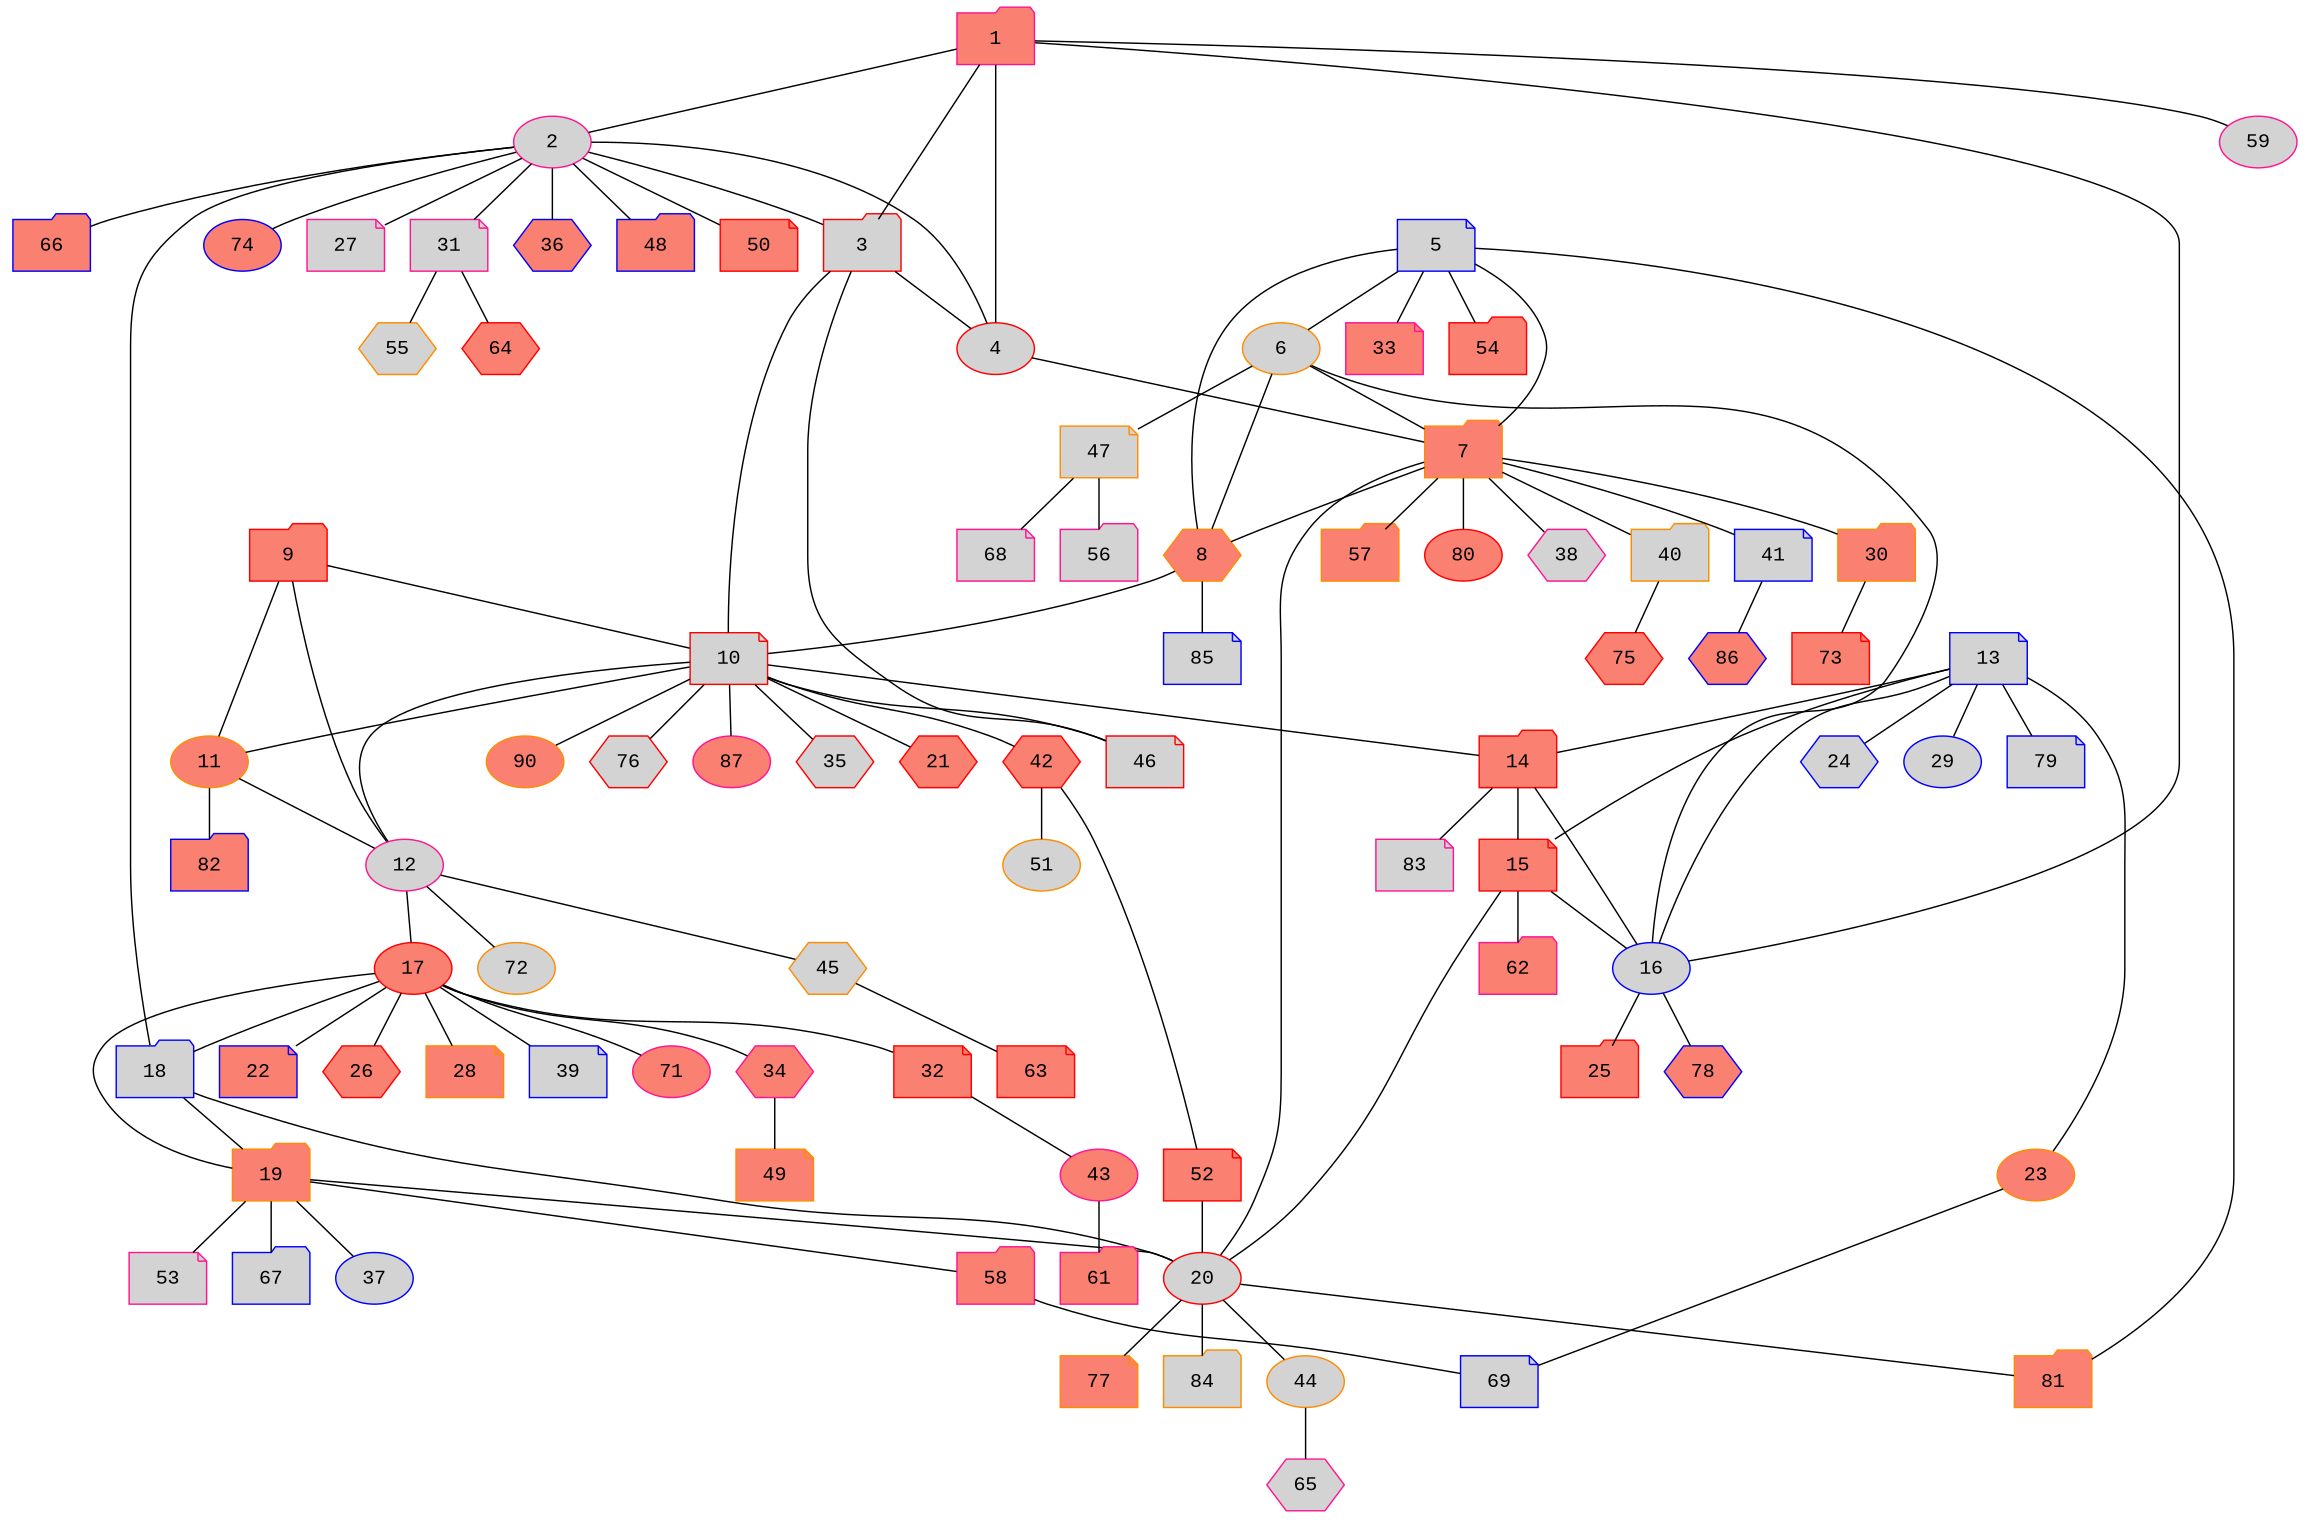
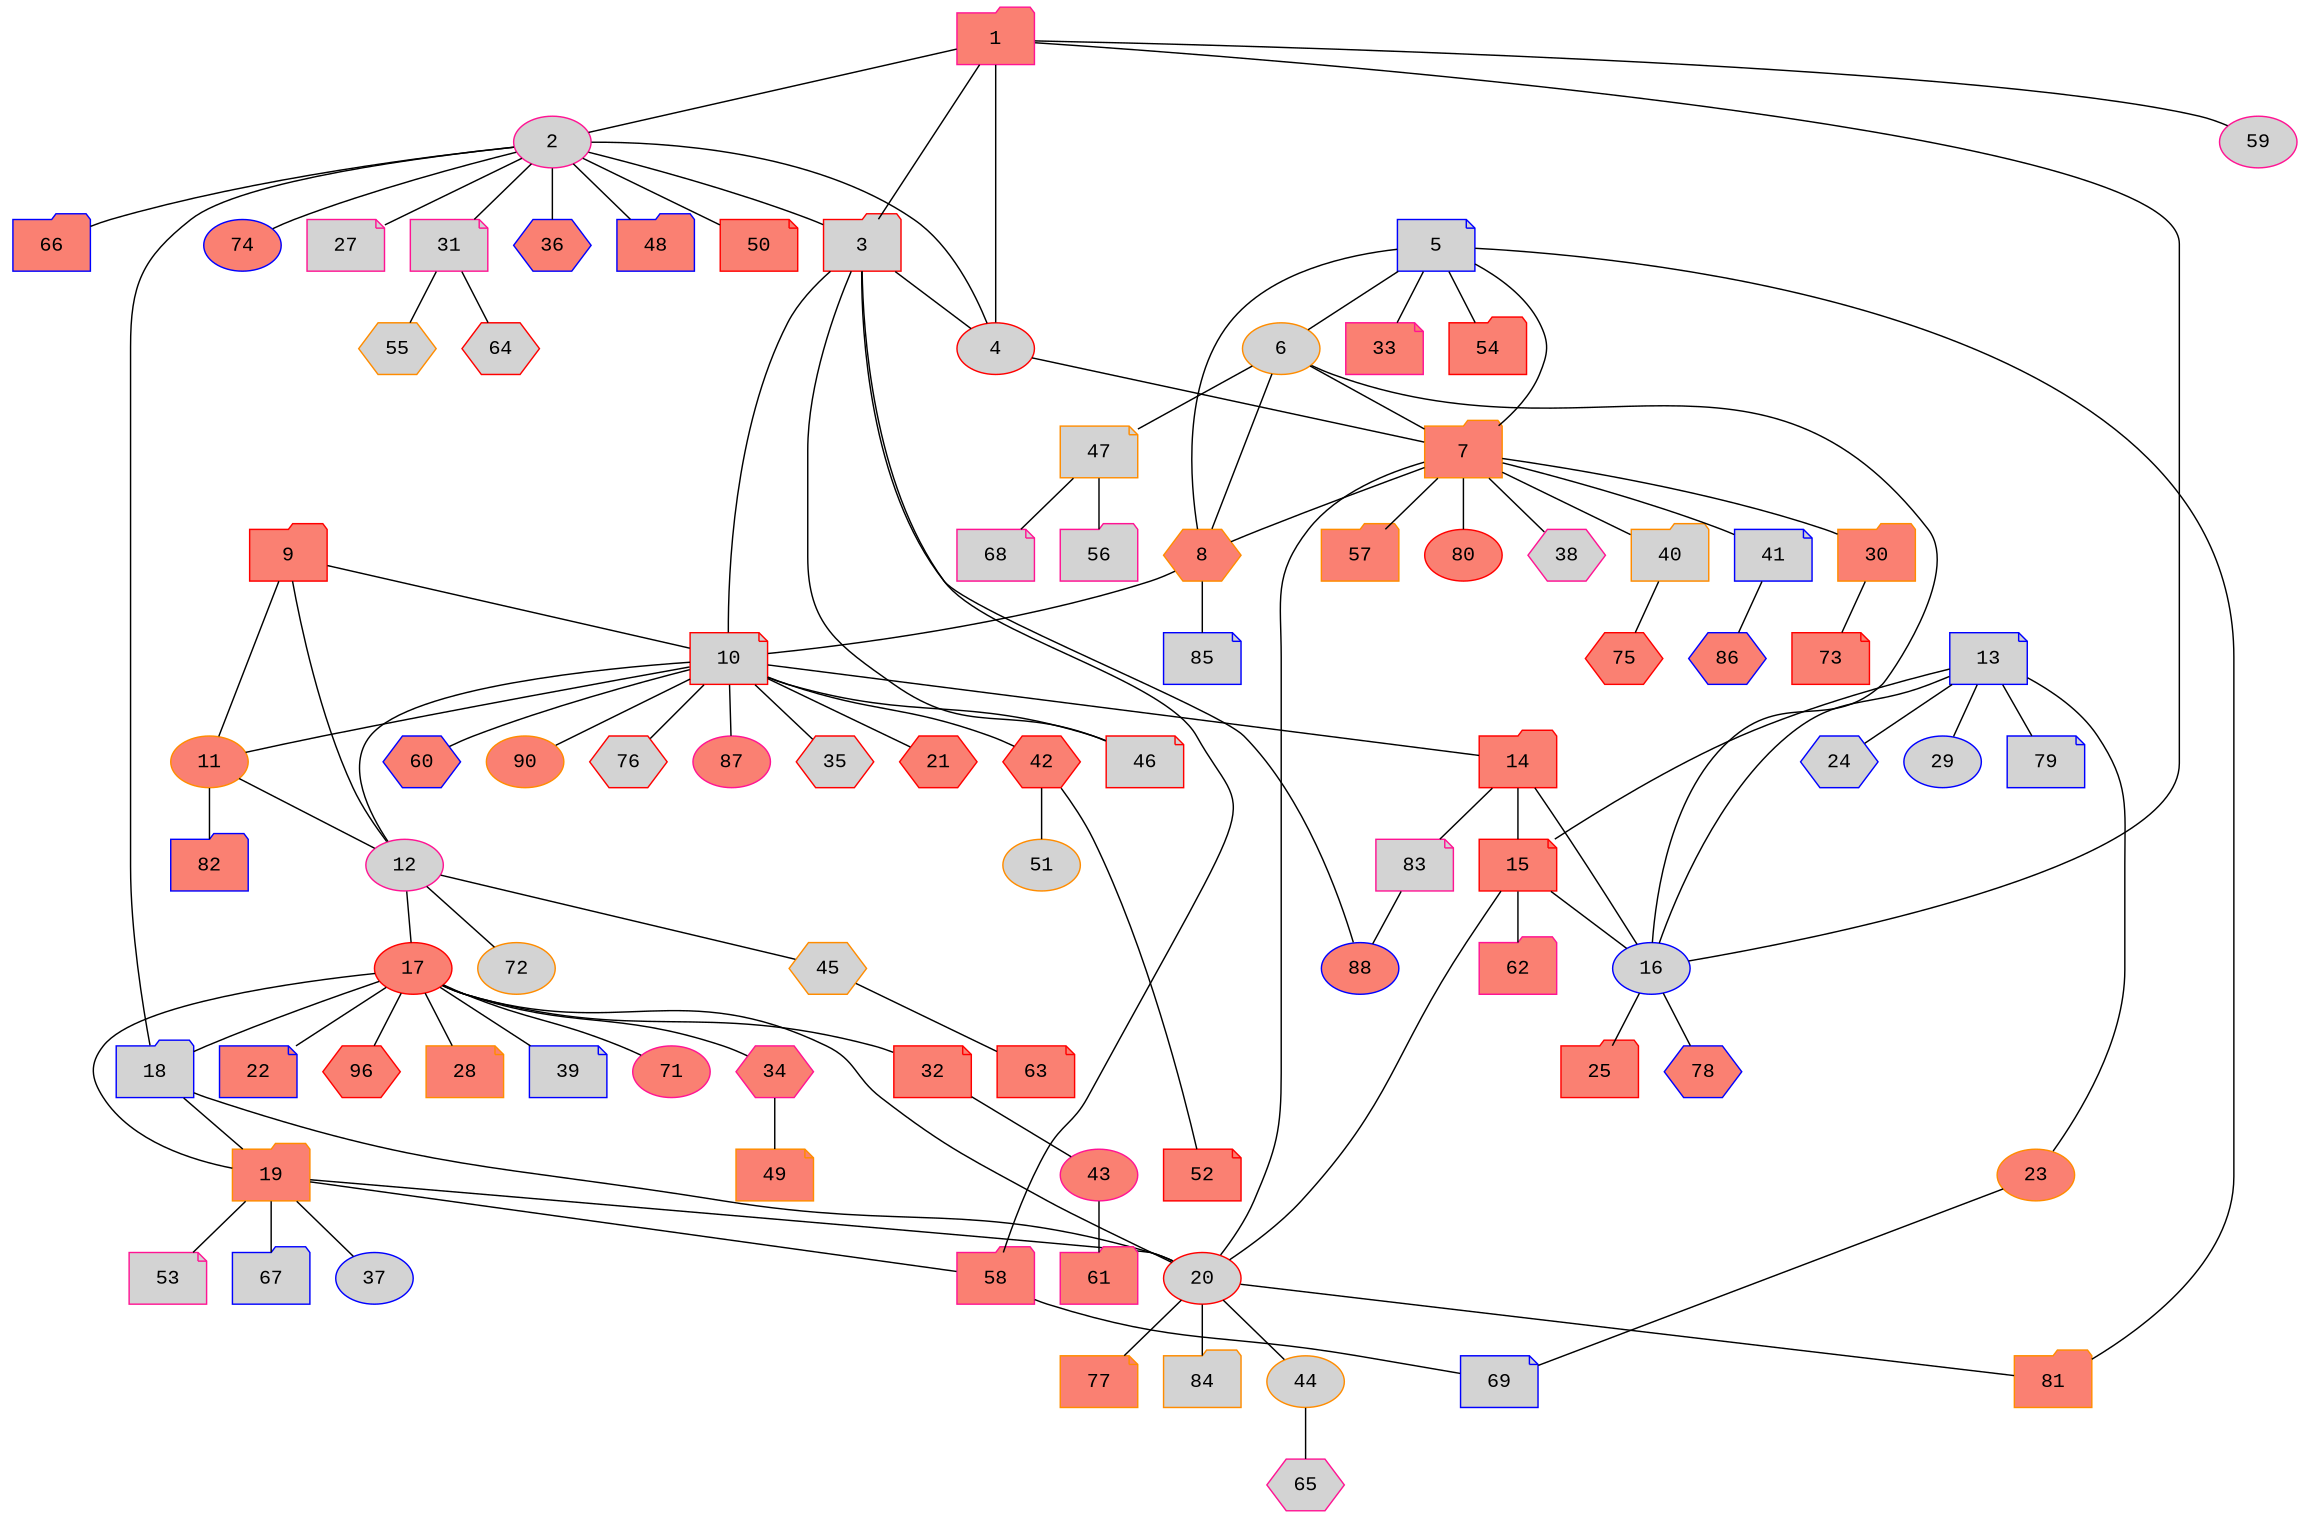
node "64": fillcolor salmon -> lightgrey
edge "3" -- "58": added
edge "13" -- "14": removed
node "60": added
node "88": added
node "26": label "26" -> "96"
edge "52" -- "20": now "17" -- "20"
